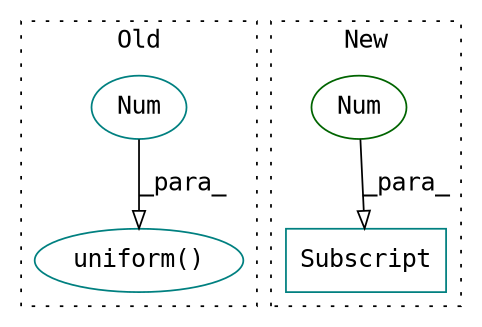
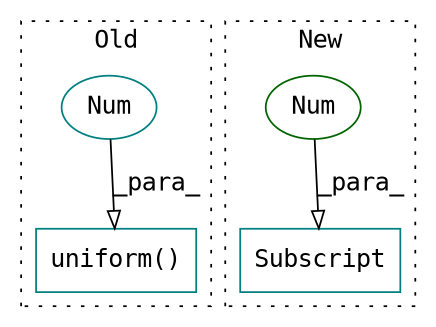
node "uniform()": shape ellipse -> box
